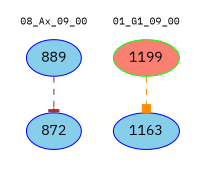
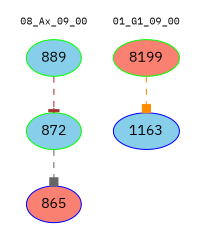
node "889": color blue -> green
node "1199": label "1199" -> "8199"
node "872": color blue -> green
node "865": added
